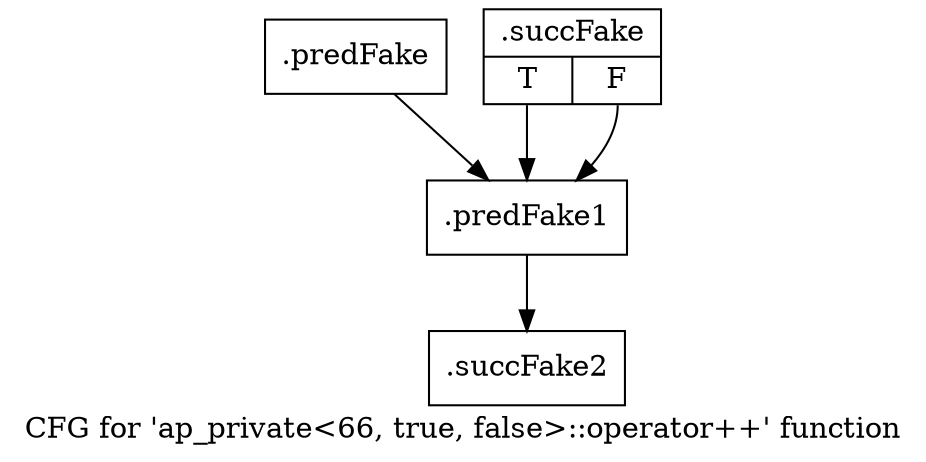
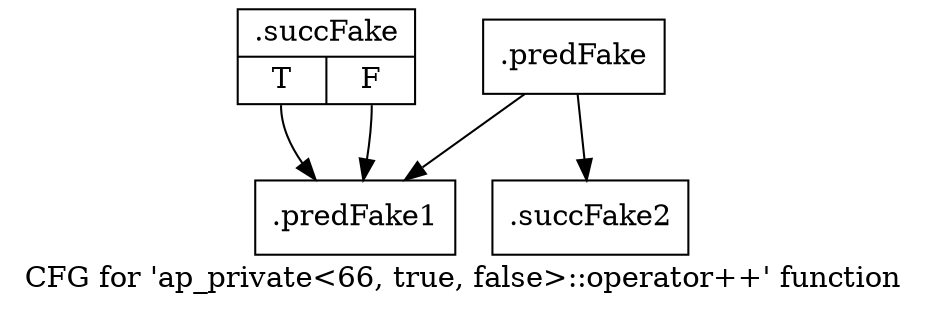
edge ".predFake1" -> ".succFake2": now ".predFake" -> ".succFake2"
